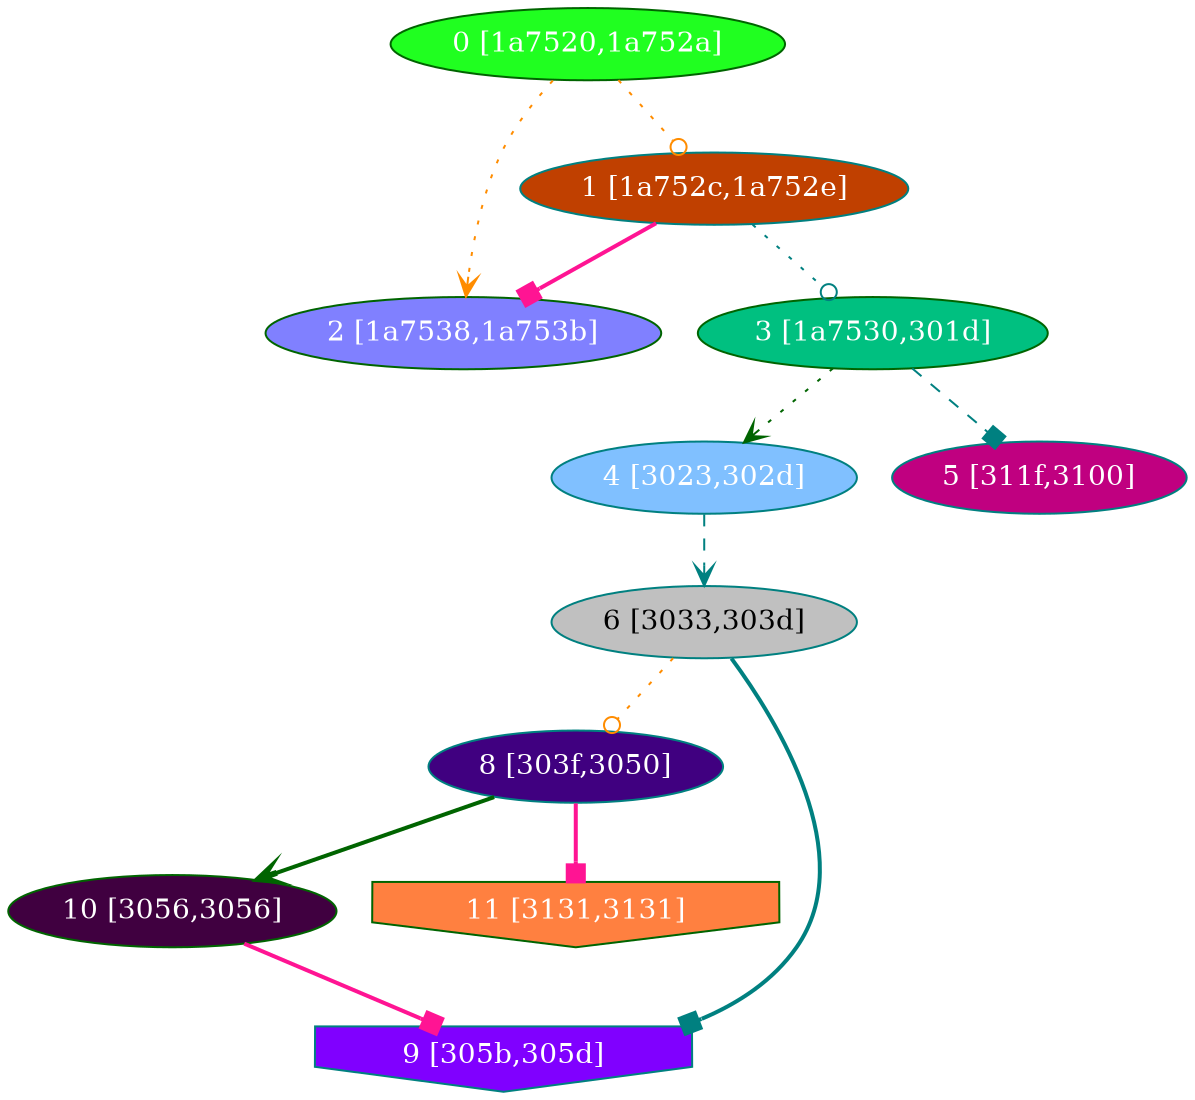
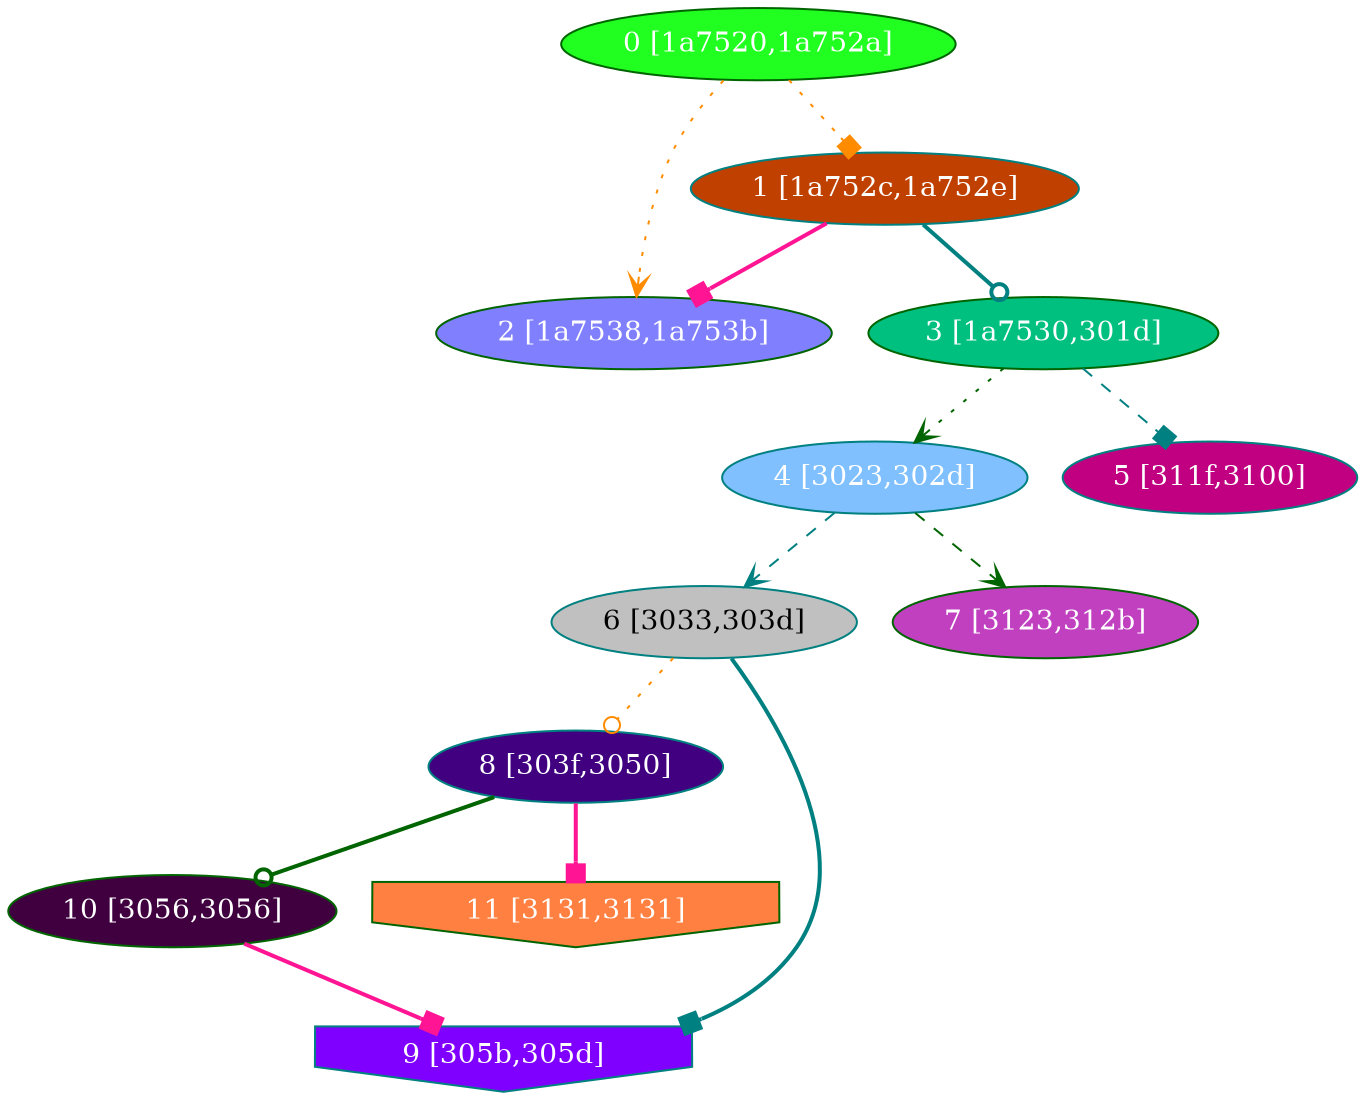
edge "0 [1a7520,1a752a]" -> "1 [1a752c,1a752e]": arrowhead odot -> box
edge "1 [1a752c,1a752e]" -> "3 [1a7530,301d]": style dotted -> bold
node "7 [3123,312b]": added
edge "8 [303f,3050]" -> "10 [3056,3056]": arrowhead vee -> odot
